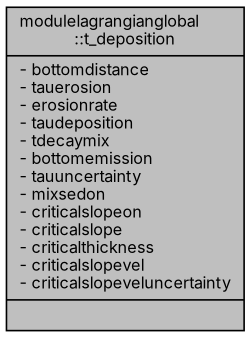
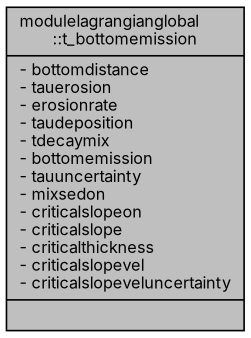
node "modulelagrangianglobal": text "::t_deposition" -> "::t_bottomemission"
